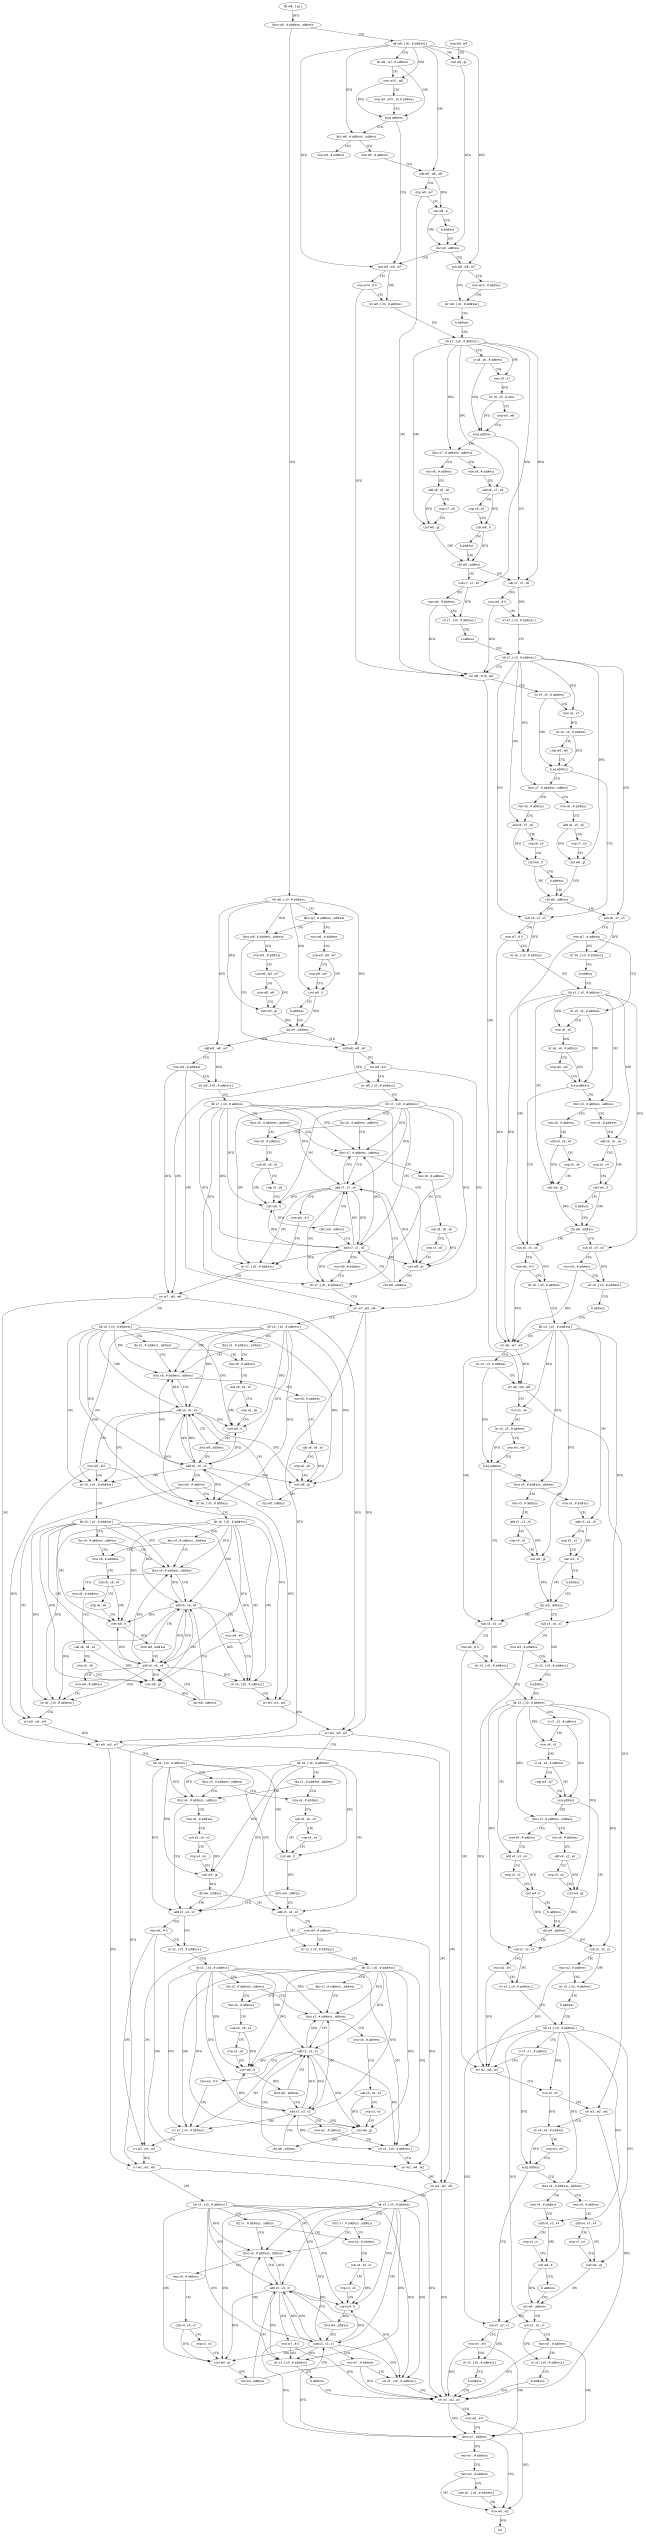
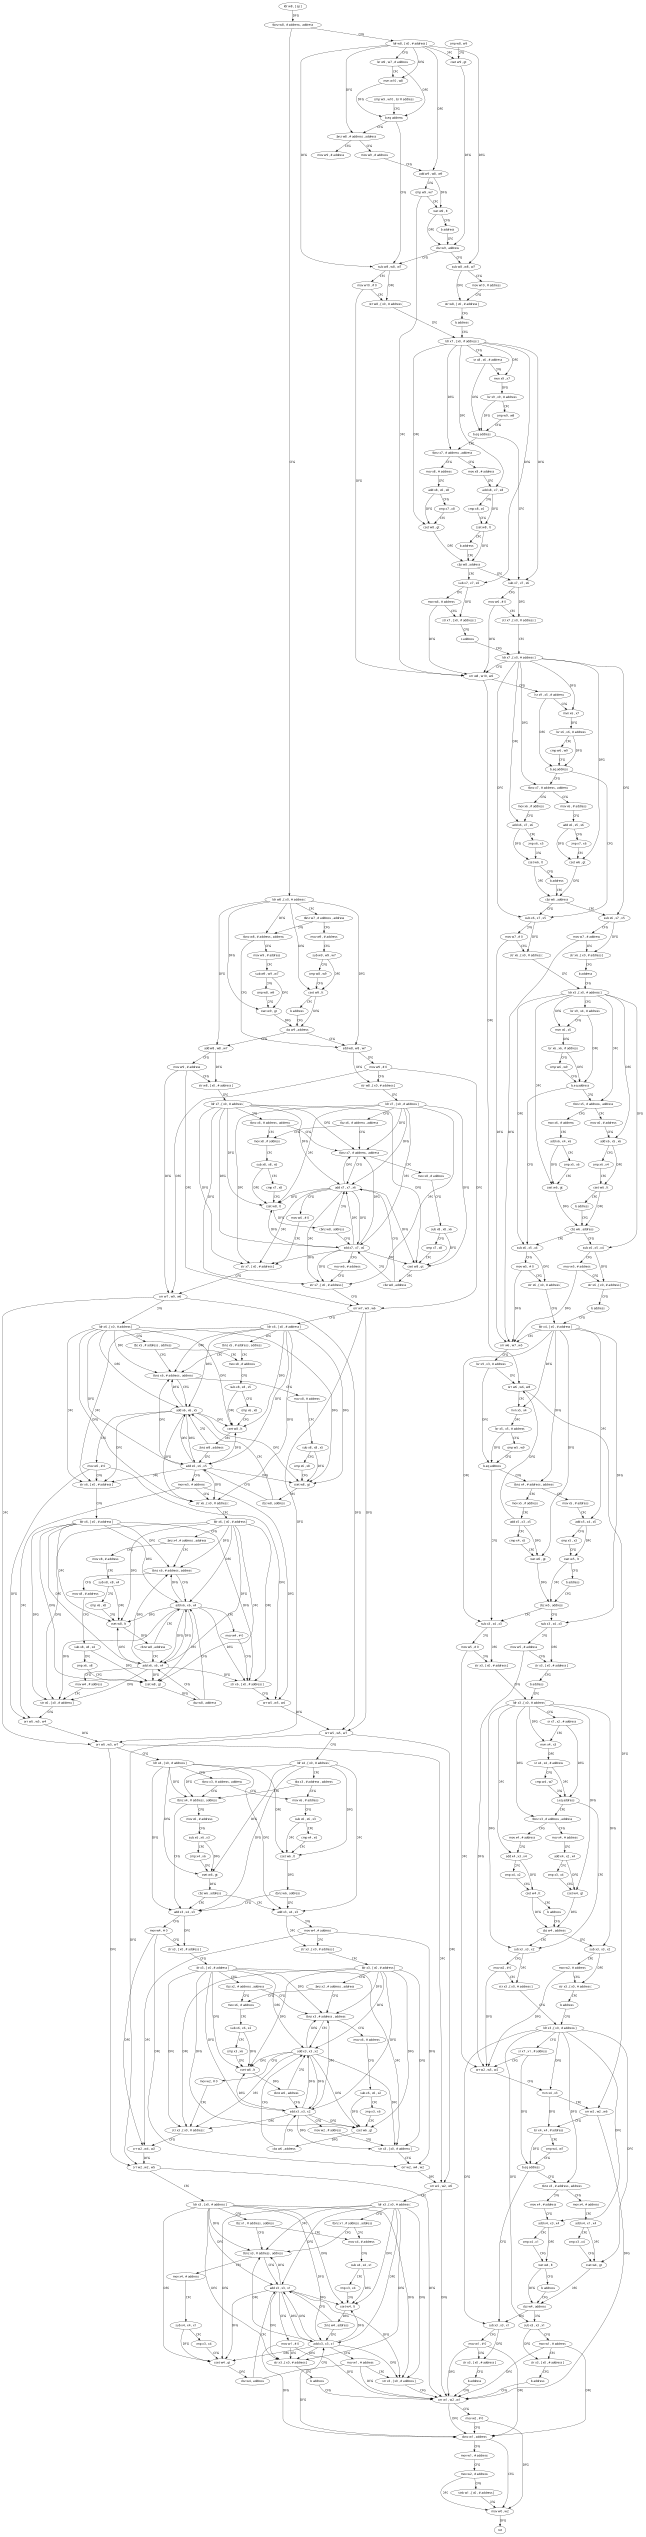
edge "mvn w10 , w8" -> "cmp w9 , w10 , lsr # address": removed, label "CFG"
node "lsr x9 , x9 , # cbnz": label "lsr x9 , x9 , # cbnz" -> "lsr x9 , x9 , # address"
edge "mov w7 , # address" -> "lsr x9 , x4 , # address": now "ldr x5 , [ x0 , # address ]" -> "lsr x9 , x4 , # address"
node "ret w9 , # 0": label "ret w9 , # 0" -> "mov w9 , # 0"
edge "orr w6 , w7 , w5" -> "orr w6 , w6 , w8": now "add x5 , x3 , x5" -> "orr w6 , w6 , w8"
node "tbz x4 , # address , address": removed
